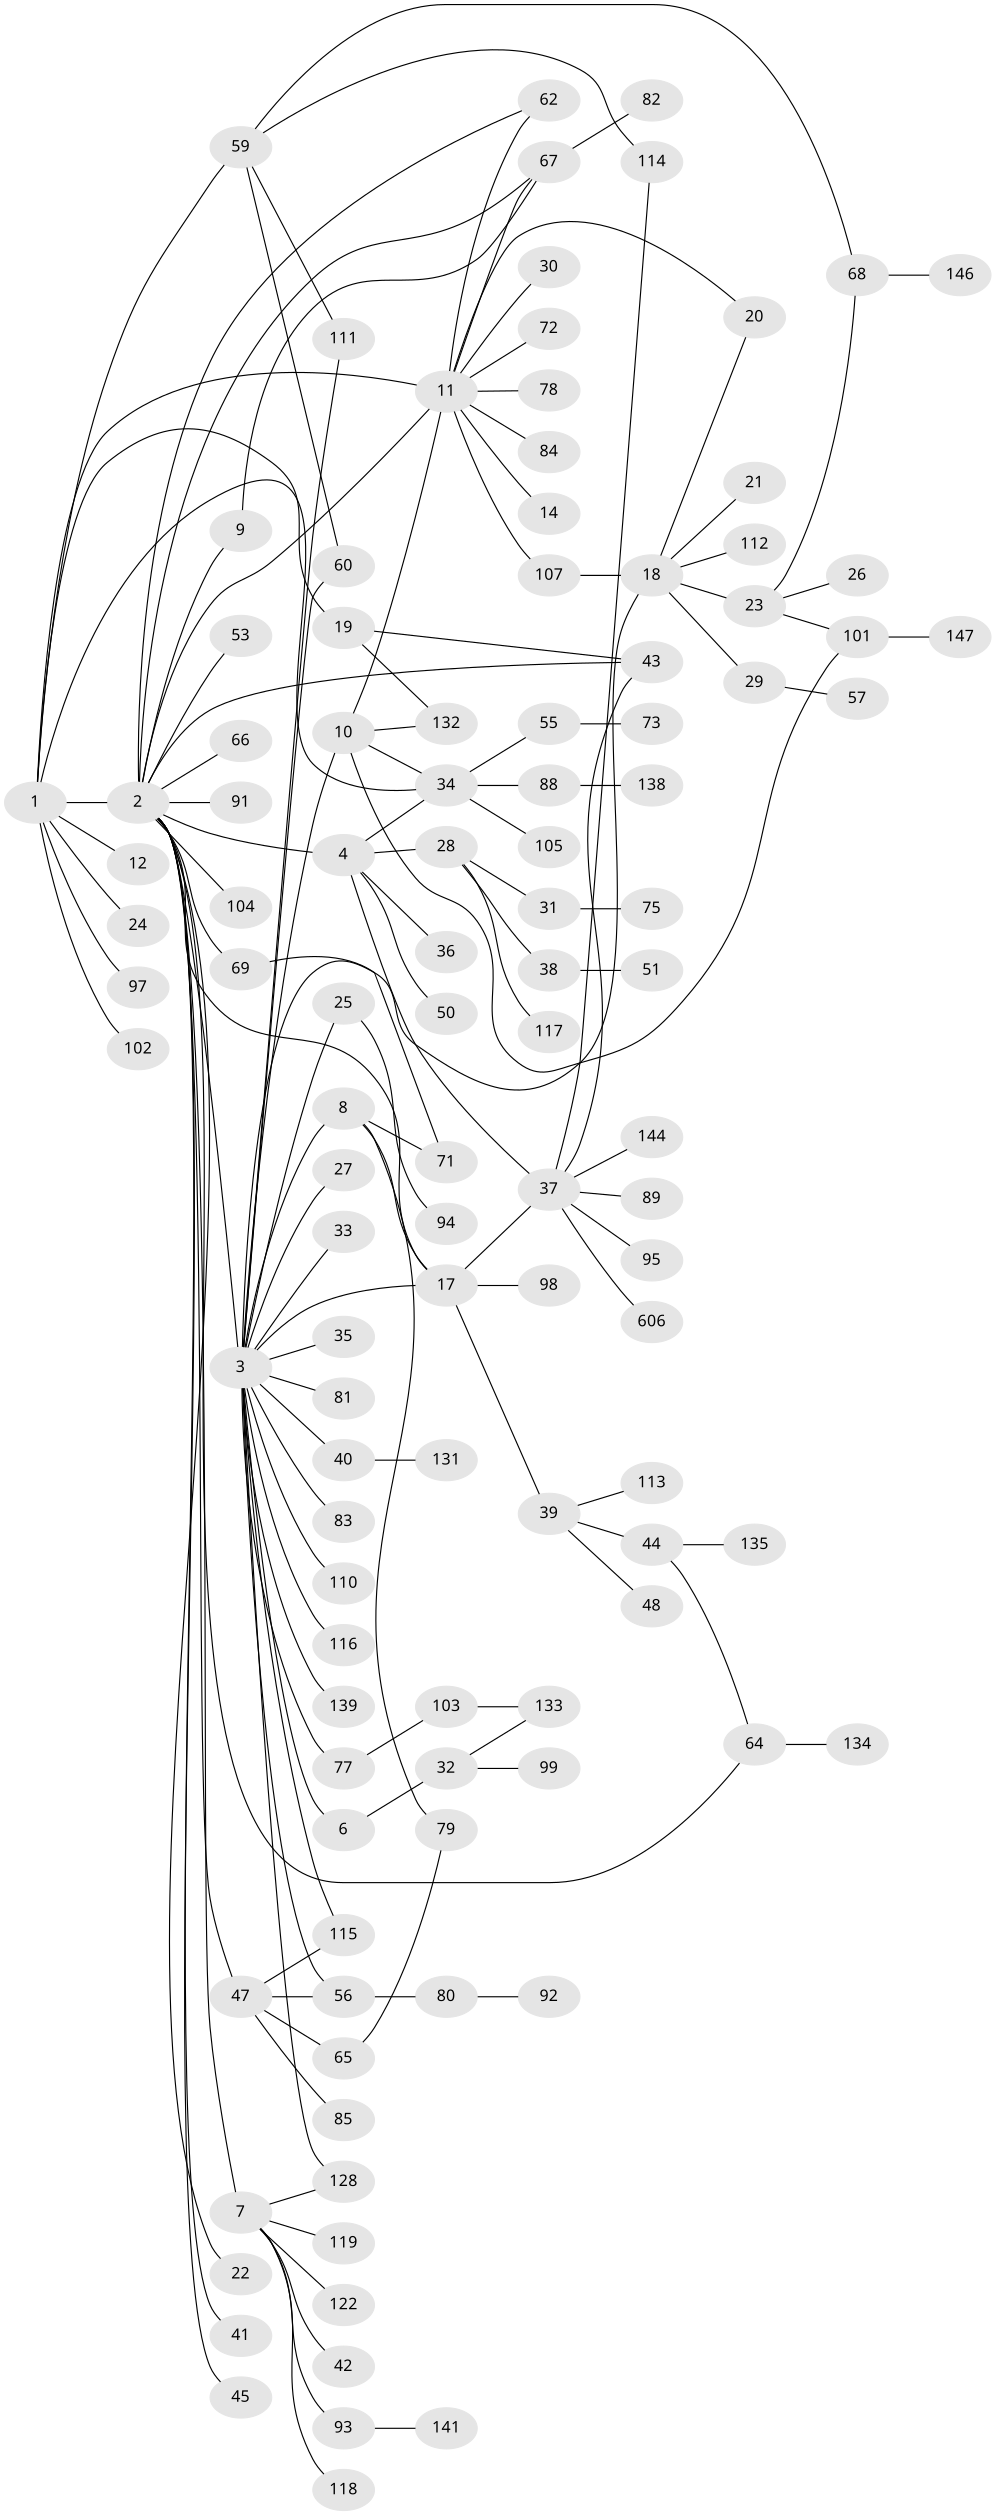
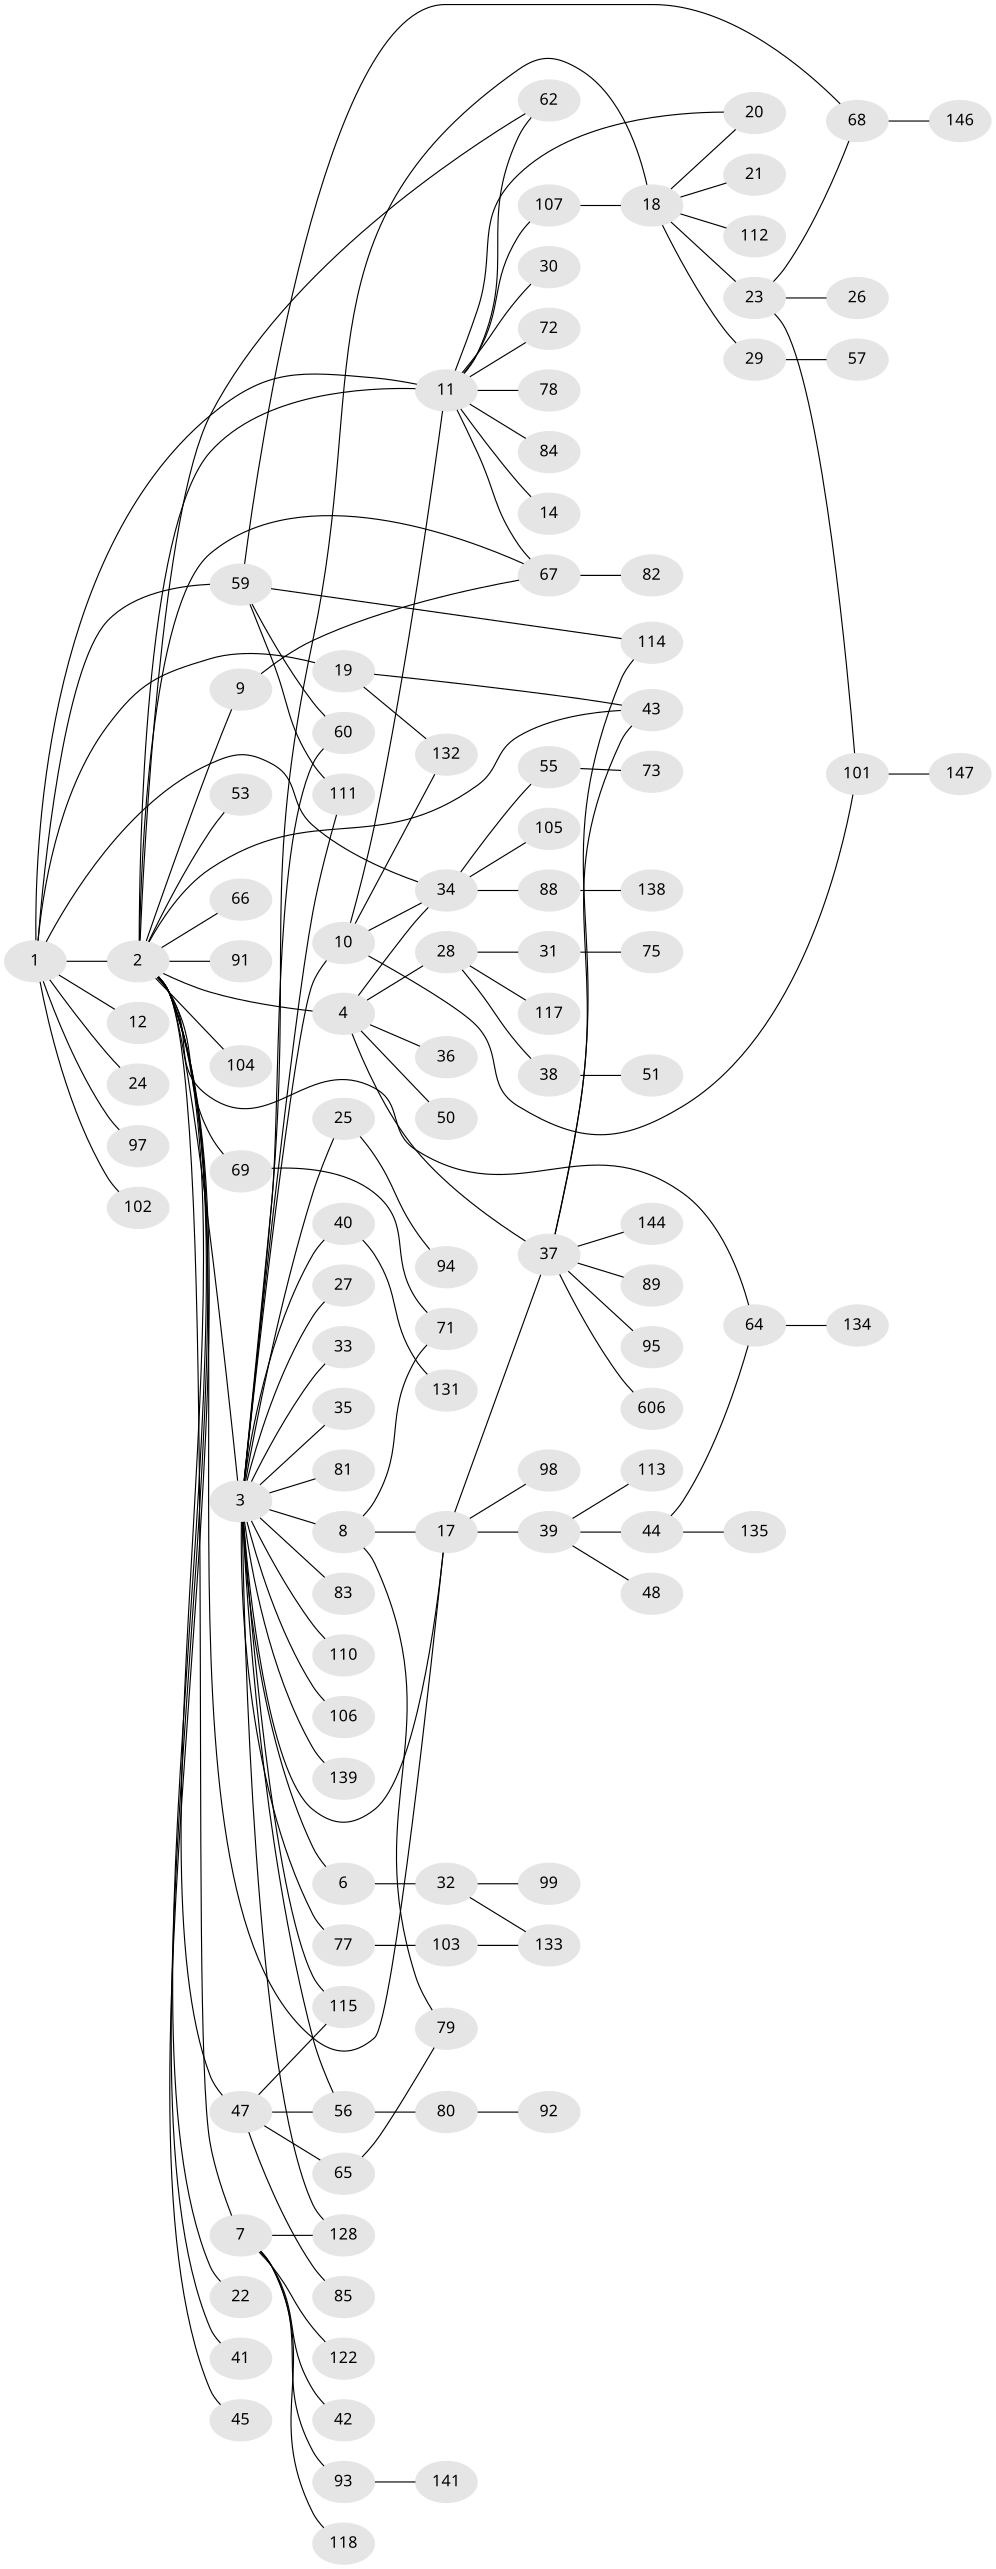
node "116": label "116" -> "106"
node "119": removed
